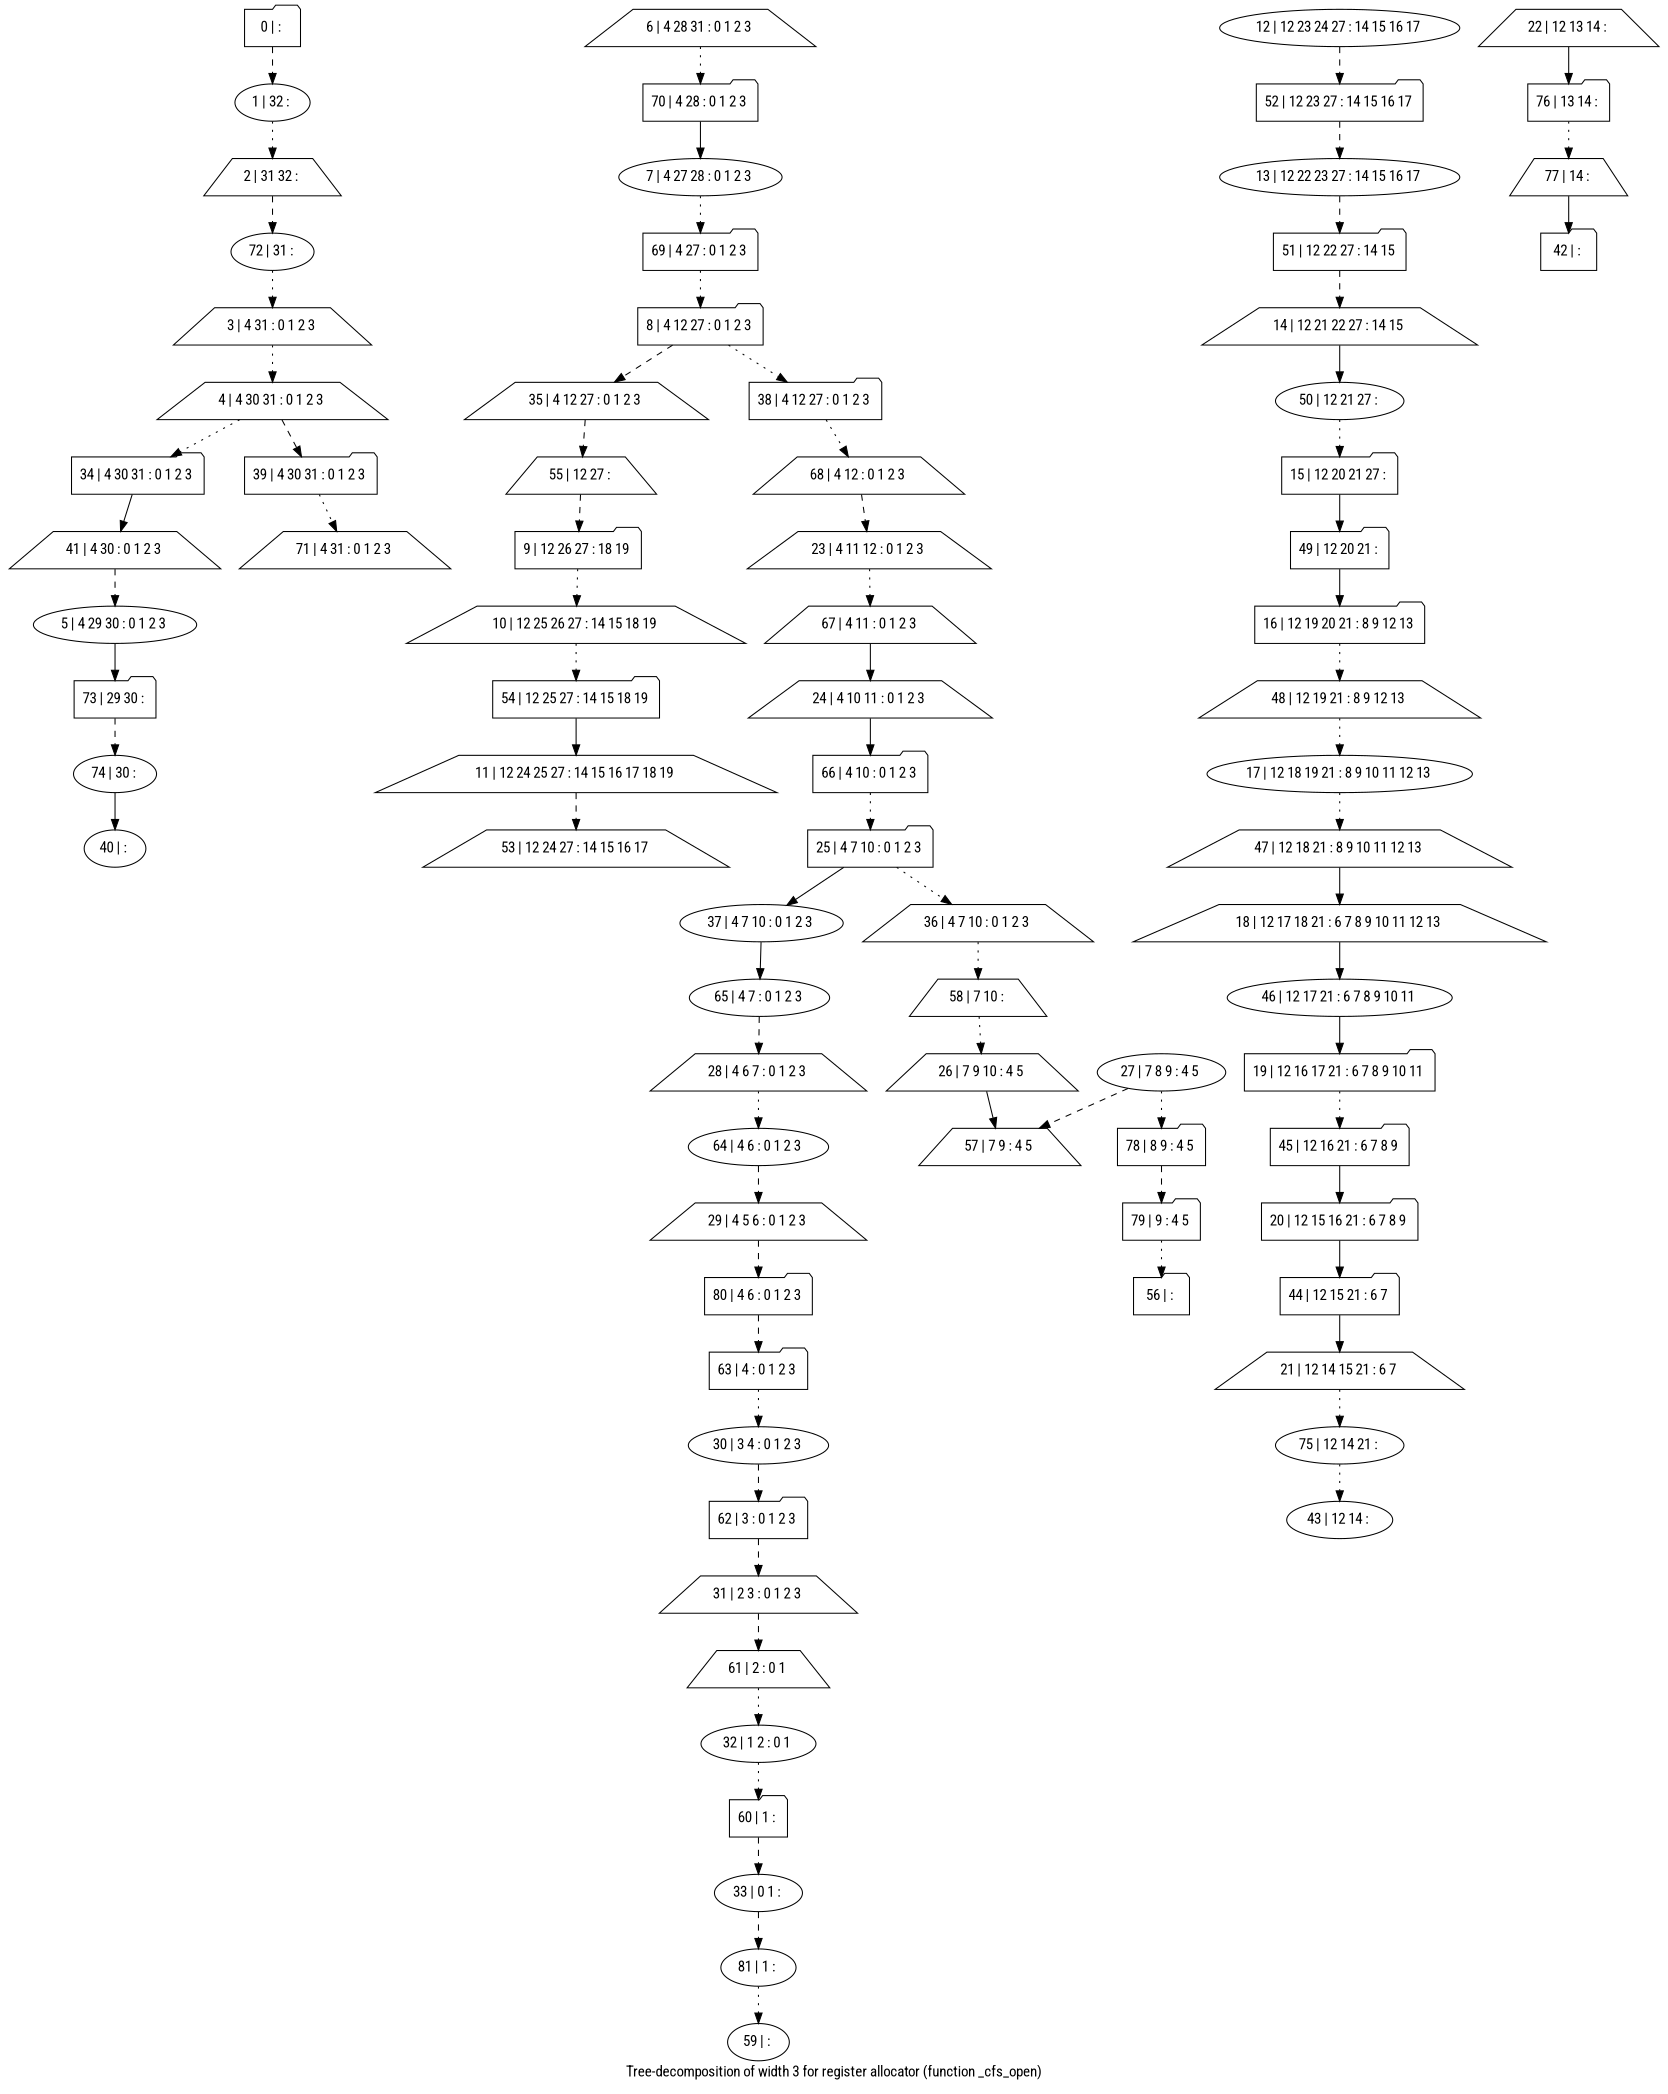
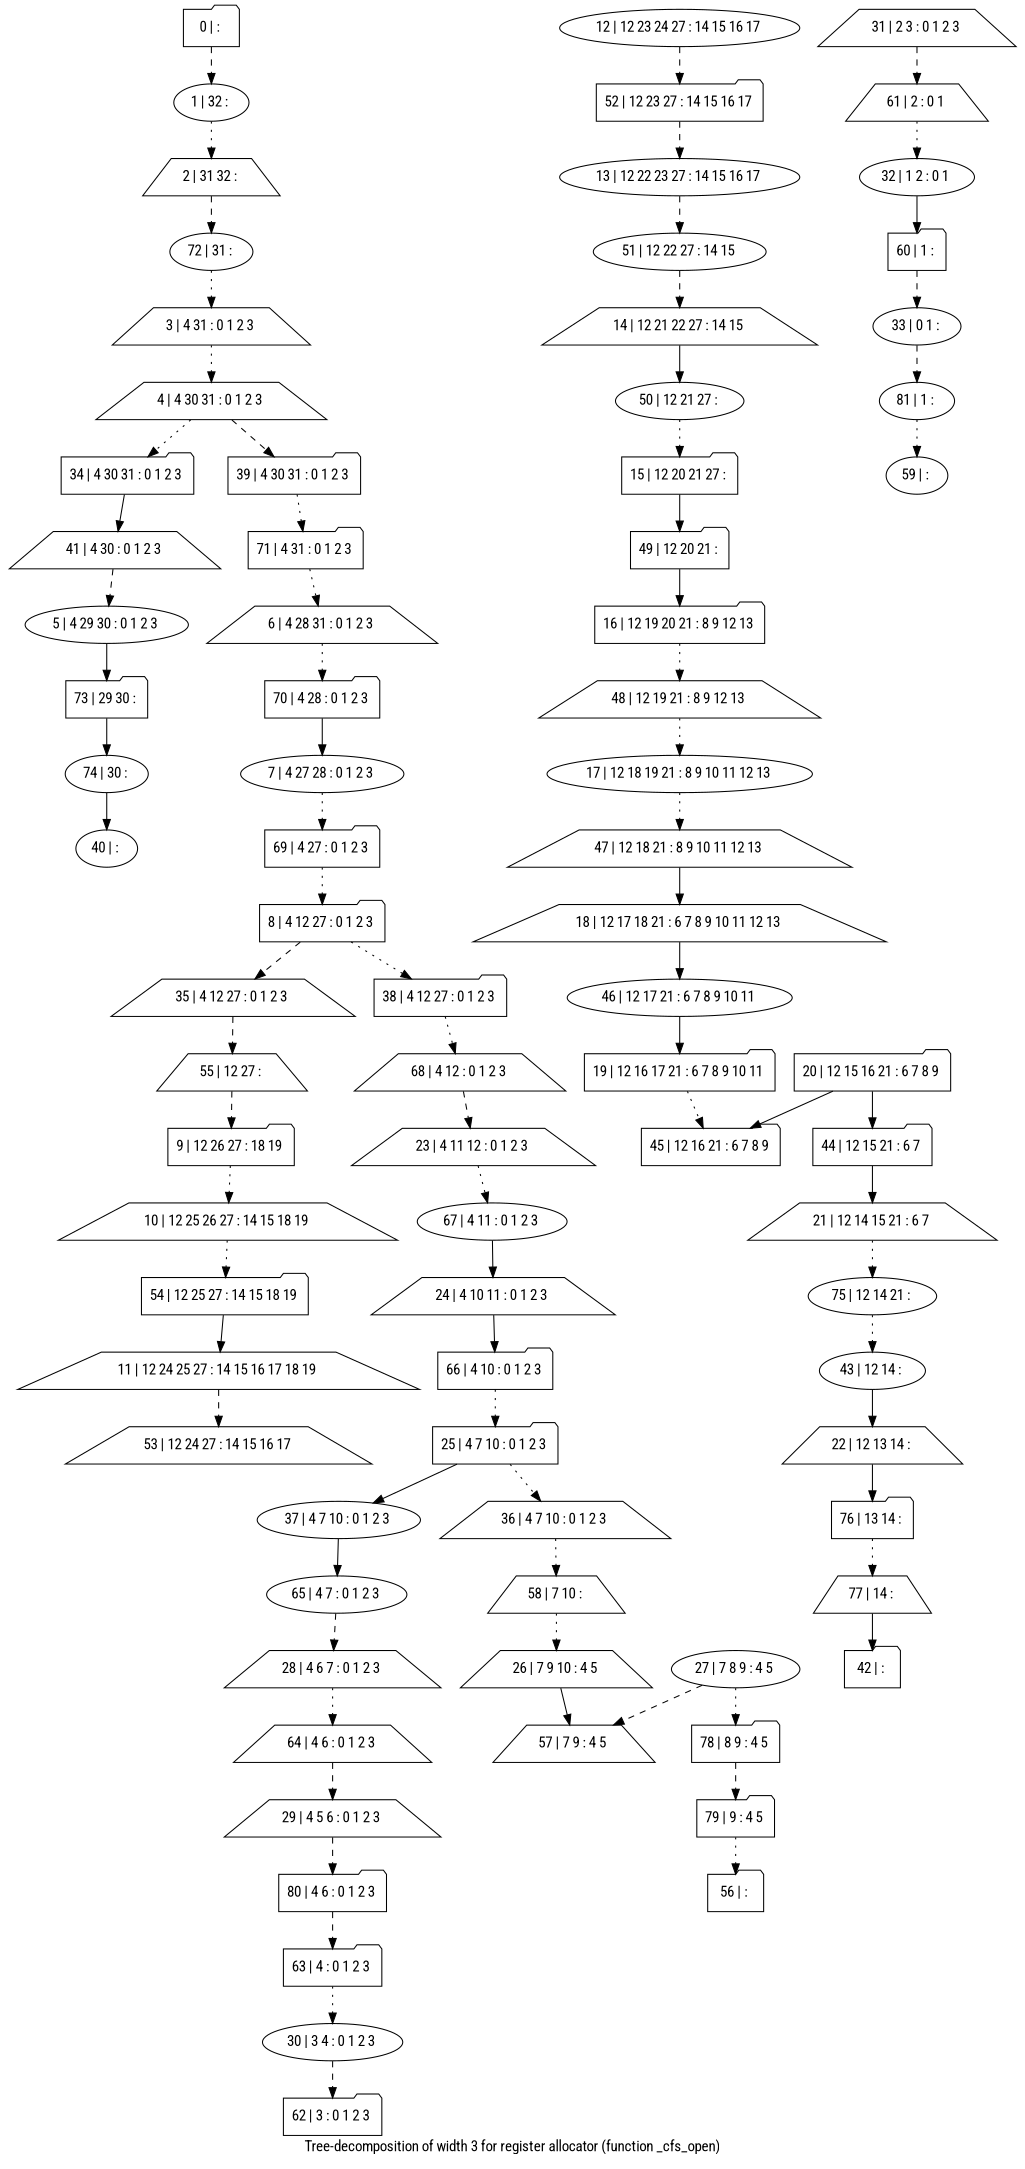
node "51 | 12 22 27 : 14 15": shape folder -> ellipse
node "71 | 4 31 : 0 1 2 3": shape trapezium -> folder
edge "71 | 4 31 : 0 1 2 3" -> "6 | 4 28 31 : 0 1 2 3": added
node "67 | 4 11 : 0 1 2 3": shape trapezium -> ellipse
edge "73 | 29 30 :" -> "74 | 30 :": style dashed -> solid
node "64 | 4 6 : 0 1 2 3": shape ellipse -> trapezium
edge "45 | 12 16 21 : 6 7 8 9" -> "20 | 12 15 16 21 : 6 7 8 9": reversed
edge "43 | 12 14 :" -> "22 | 12 13 14 :": added
edge "62 | 3 : 0 1 2 3" -> "31 | 2 3 : 0 1 2 3": removed
edge "32 | 1 2 : 0 1" -> "60 | 1 :": style dotted -> solid
